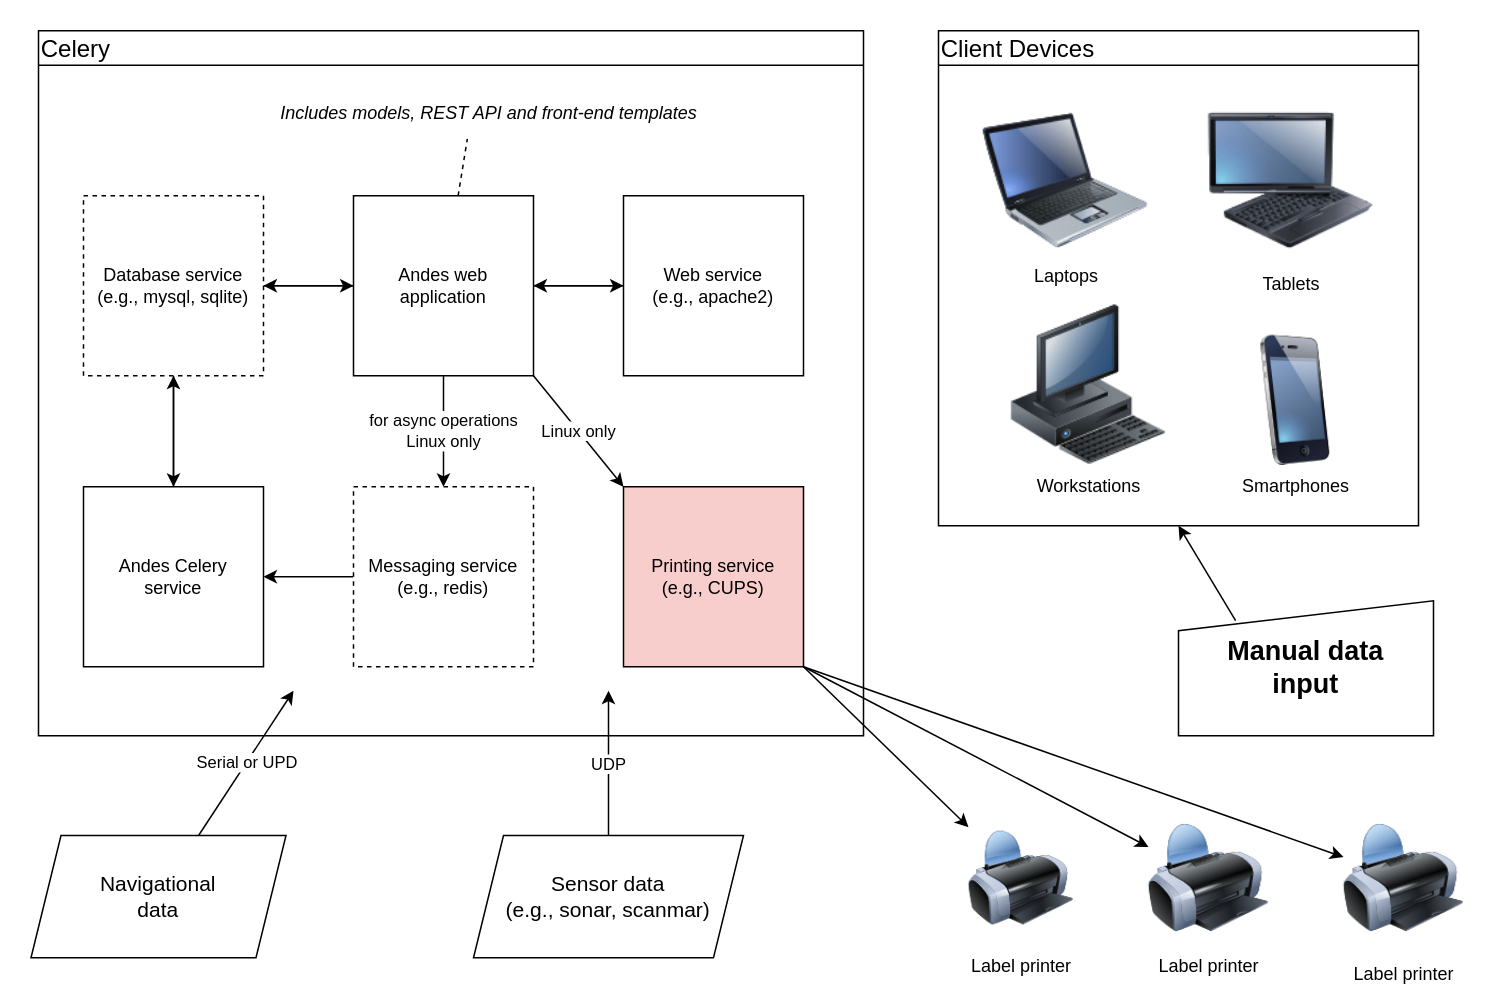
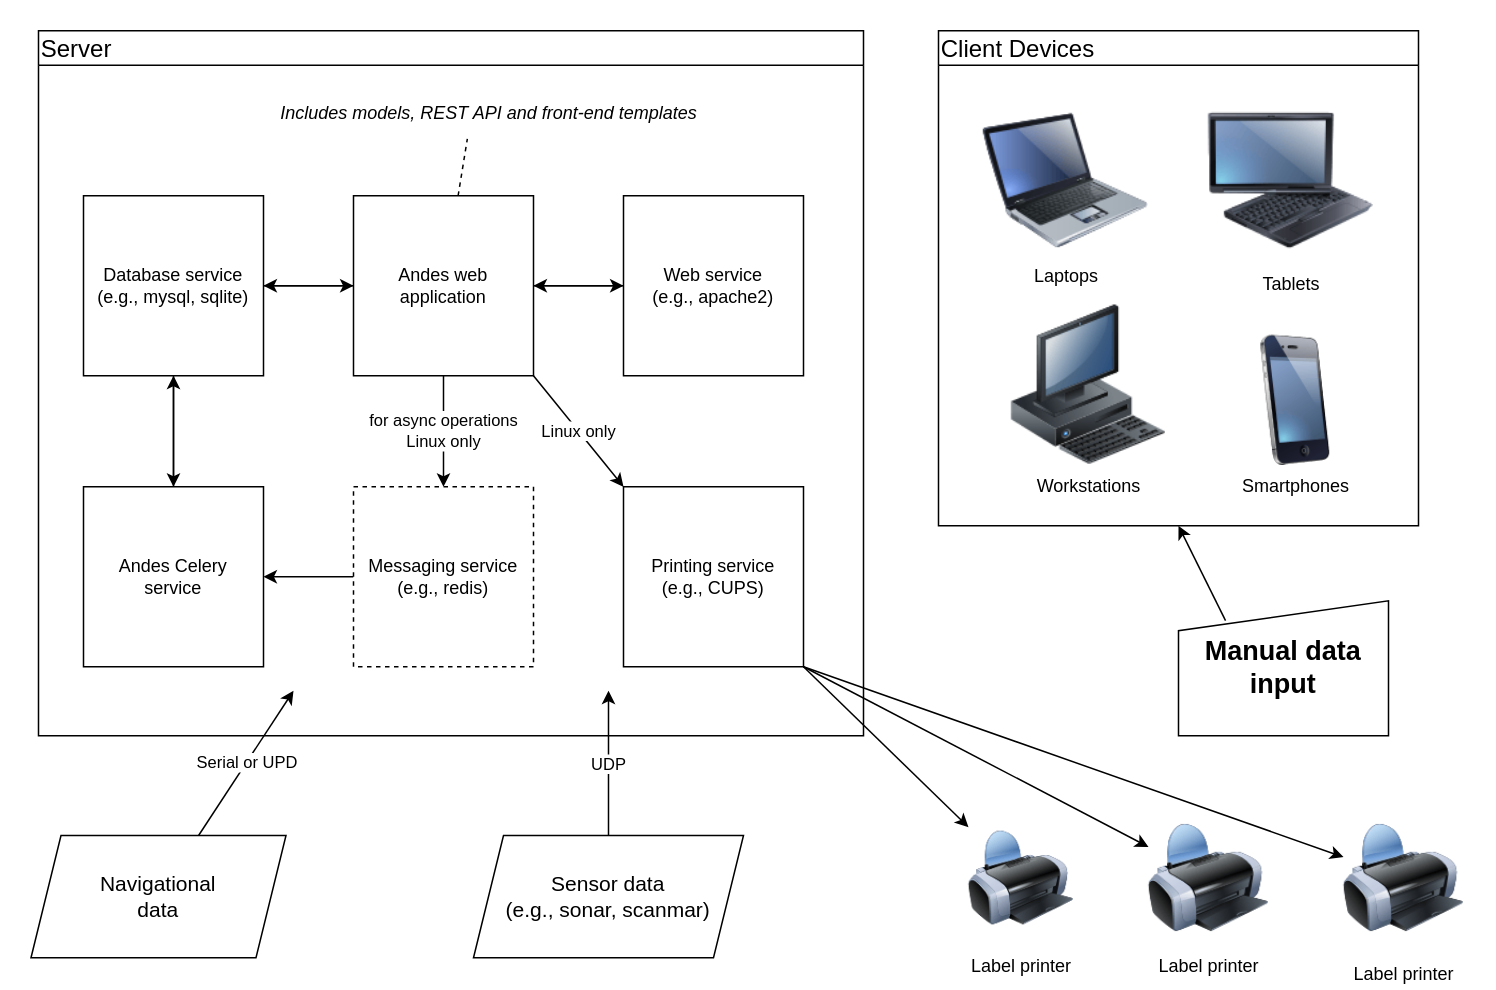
node "Celery": label "Celery" -> "Server"
node "Database service (e.g., mysql, sqlite)": style dashed -> solid
node "Printing service (e.g., CUPS)": fillcolor #f8cecc -> #ffffff
node "Manual data input": size 255x135 -> 210x135
